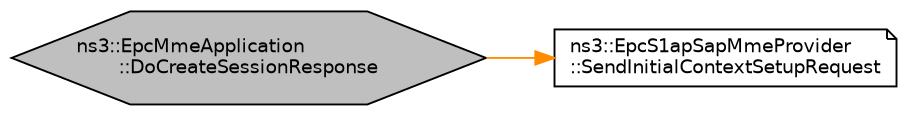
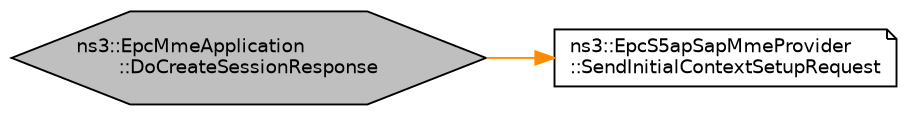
node "ns3::EpcS1apSapMmeProvider ::SendInitialContextSetupRequest": label "ns3::EpcS1apSapMmeProvider ::SendInitialContextSetupRequest" -> "ns3::EpcS5apSapMmeProvider ::SendInitialContextSetupRequest"
